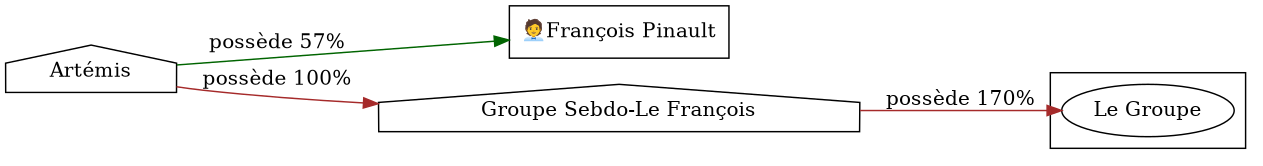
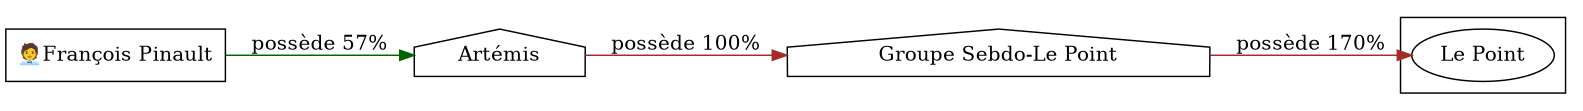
edge "Artémis" -> "🧑‍💼François Pinault": reversed
node "Groupe Sebdo-Le François": label "Groupe Sebdo-Le François" -> "Groupe Sebdo-Le Point"
node "Le Groupe": label "Le Groupe" -> "Le Point"
